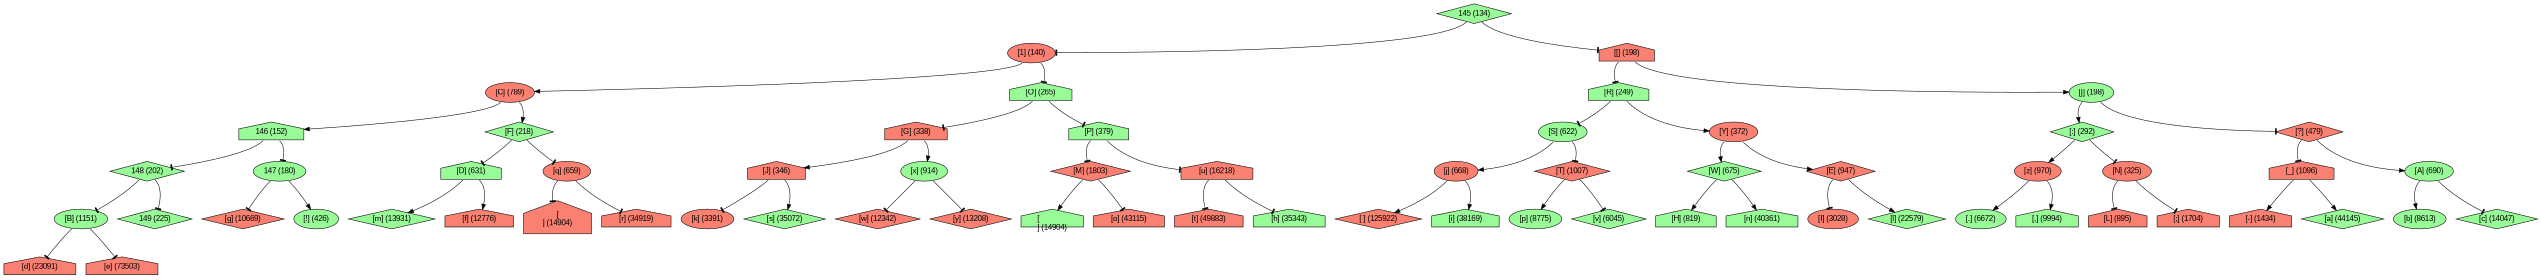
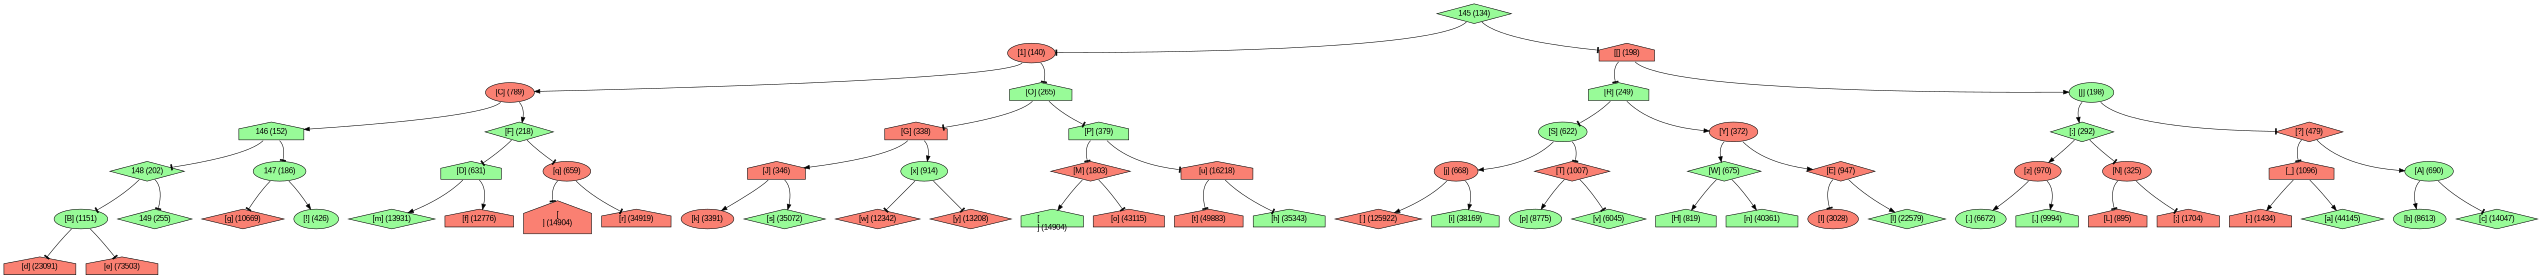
node "147 (180)": label "147 (180)" -> "147 (186)"
edge "[J] (346)" -> "[k] (3391)": arrowhead tee -> normal
node "149 (225)": label "149 (225)" -> "149 (255)"
